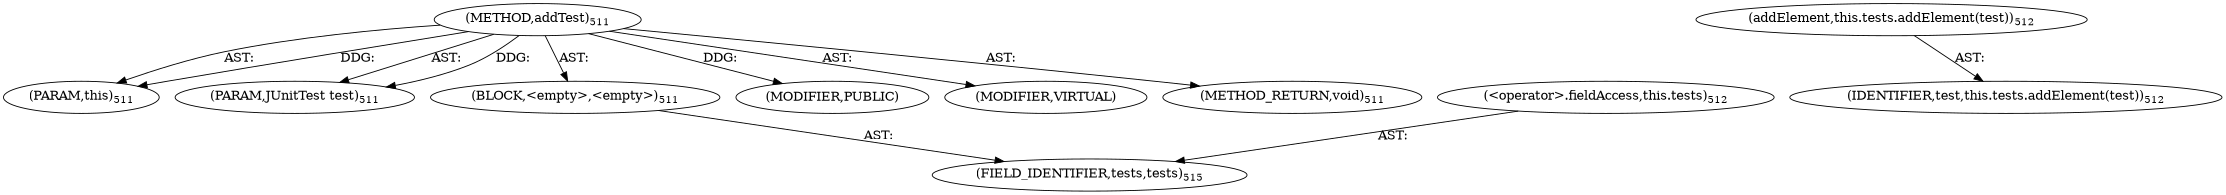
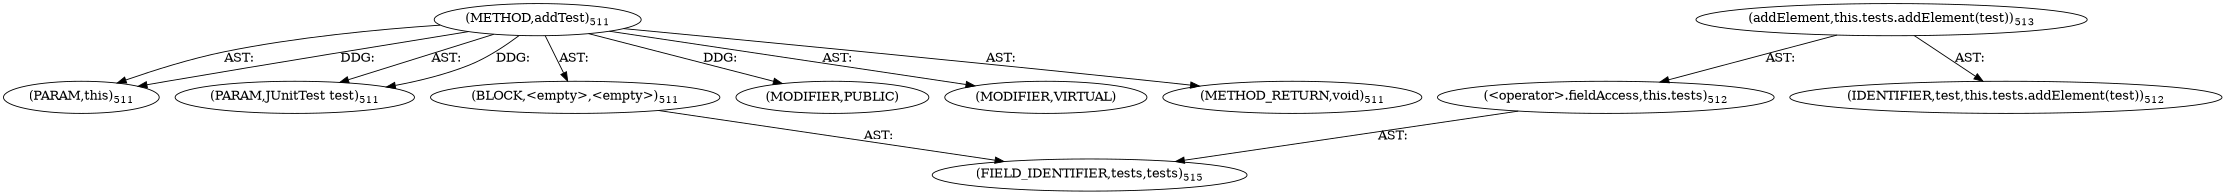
node "(addElement,this.tests.addElement(test))": text "512" -> "513"
edge "(addElement,this.tests.addElement(test))" -> "(<operator>.fieldAccess,this.tests)": added, label "AST:"
